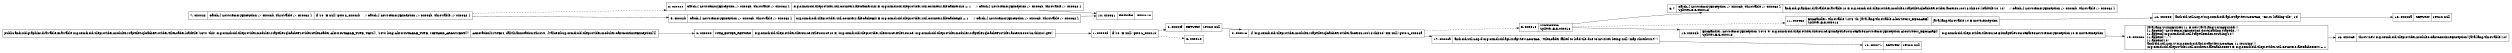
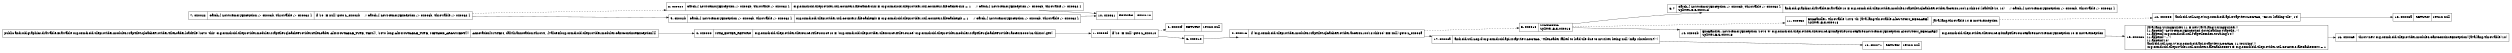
edge "11: 0x0032" -> "12: 0x0033": style solid -> dashed
edge "2: 0x000f" -> "4: 0x0016": now "3: 0x0010" -> "4: 0x0016"
edge "1: 0x000d" -> "3: 0x0010": style dashed -> solid
